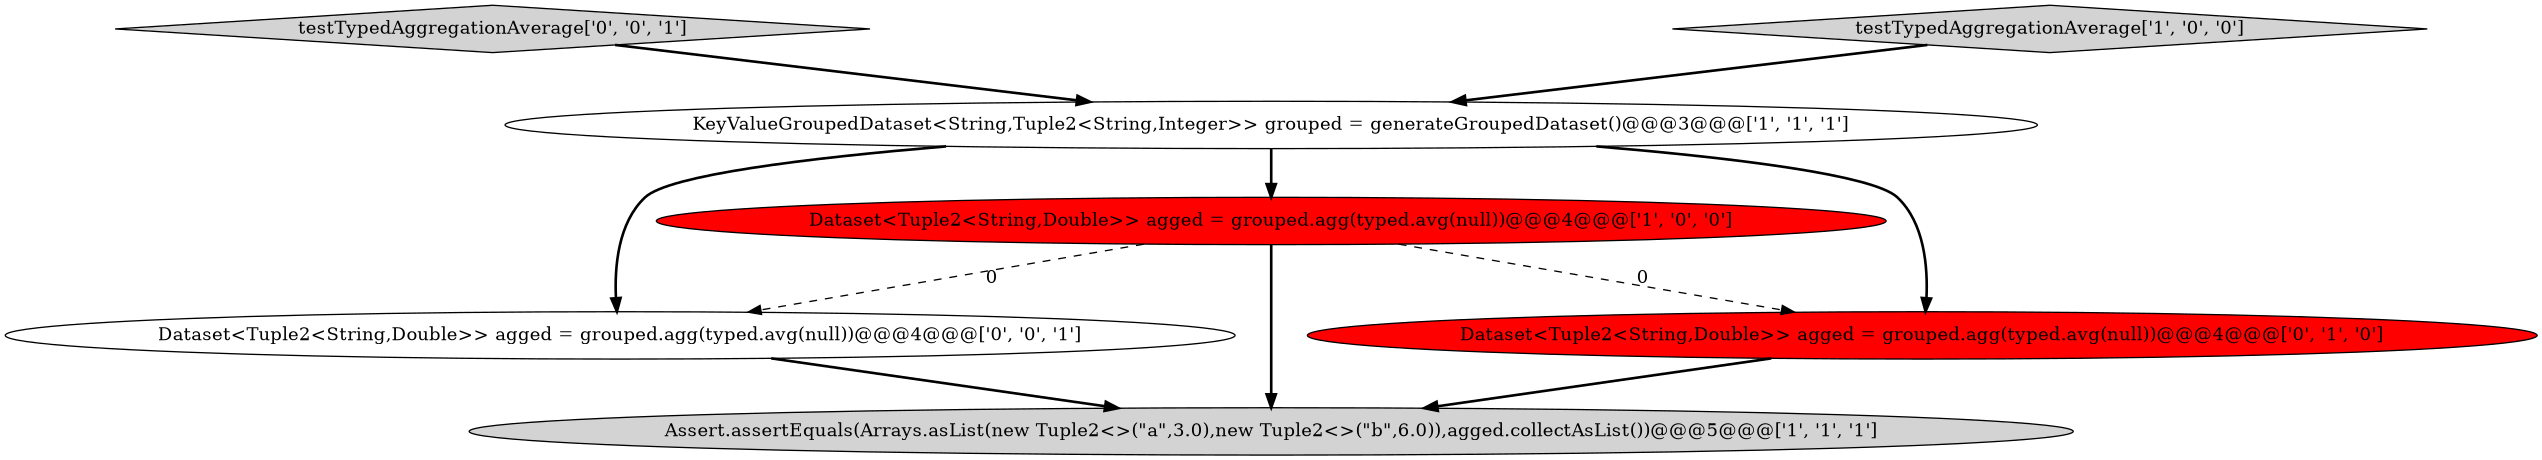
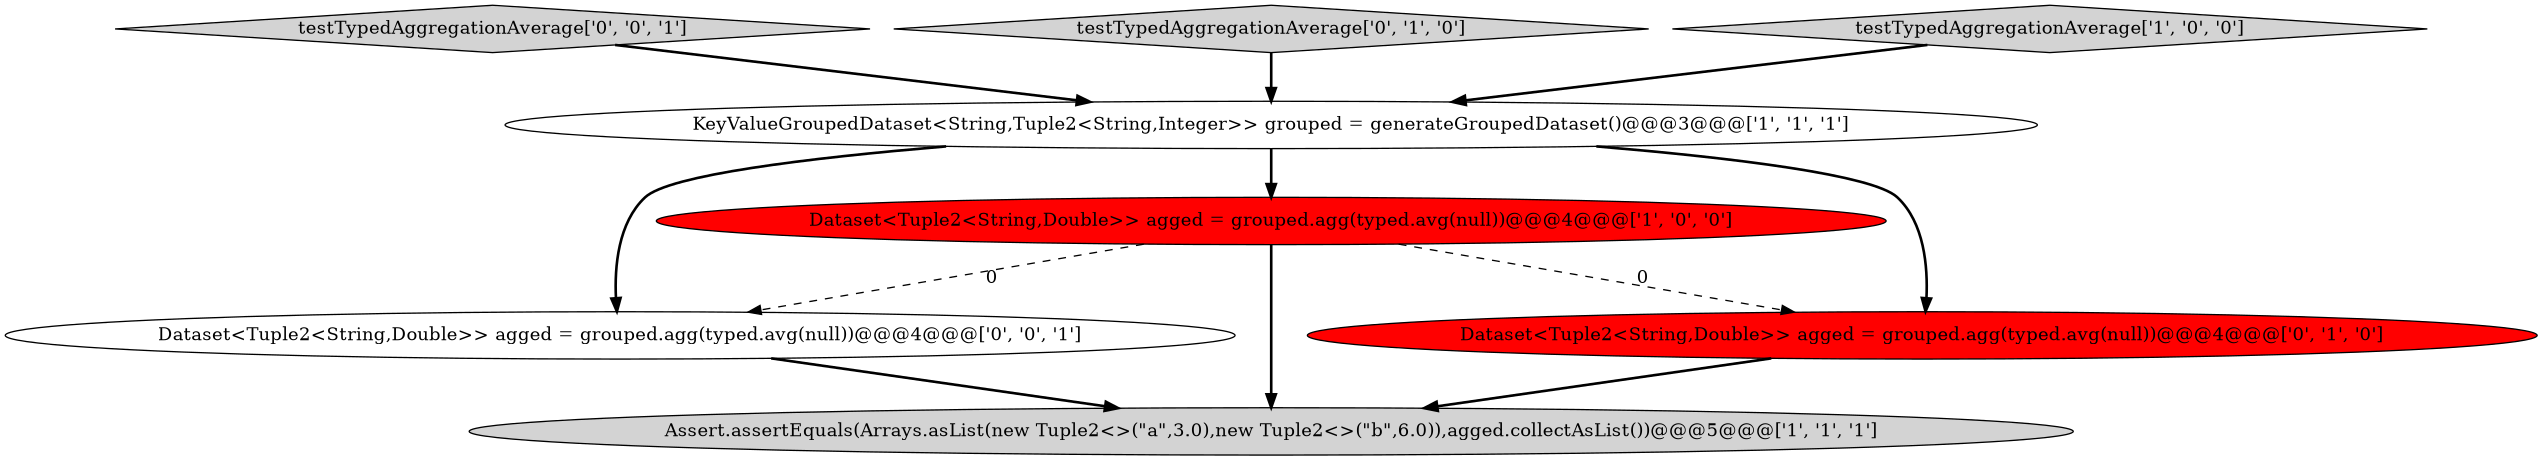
node "testTypedAggregationAverage['0', '1', '0']": added
